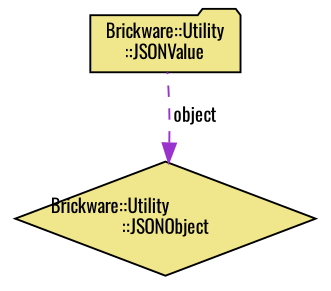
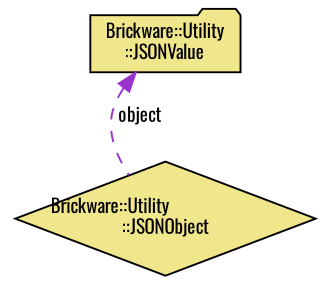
edge "Brickware::Utility ::JSONValue" -> "Brickware::Utility ::JSONObject": reversed
